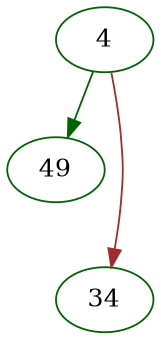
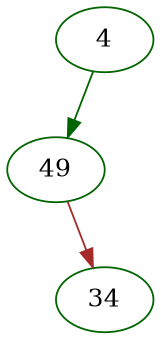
edge "4" -> "34": now "49" -> "34"
